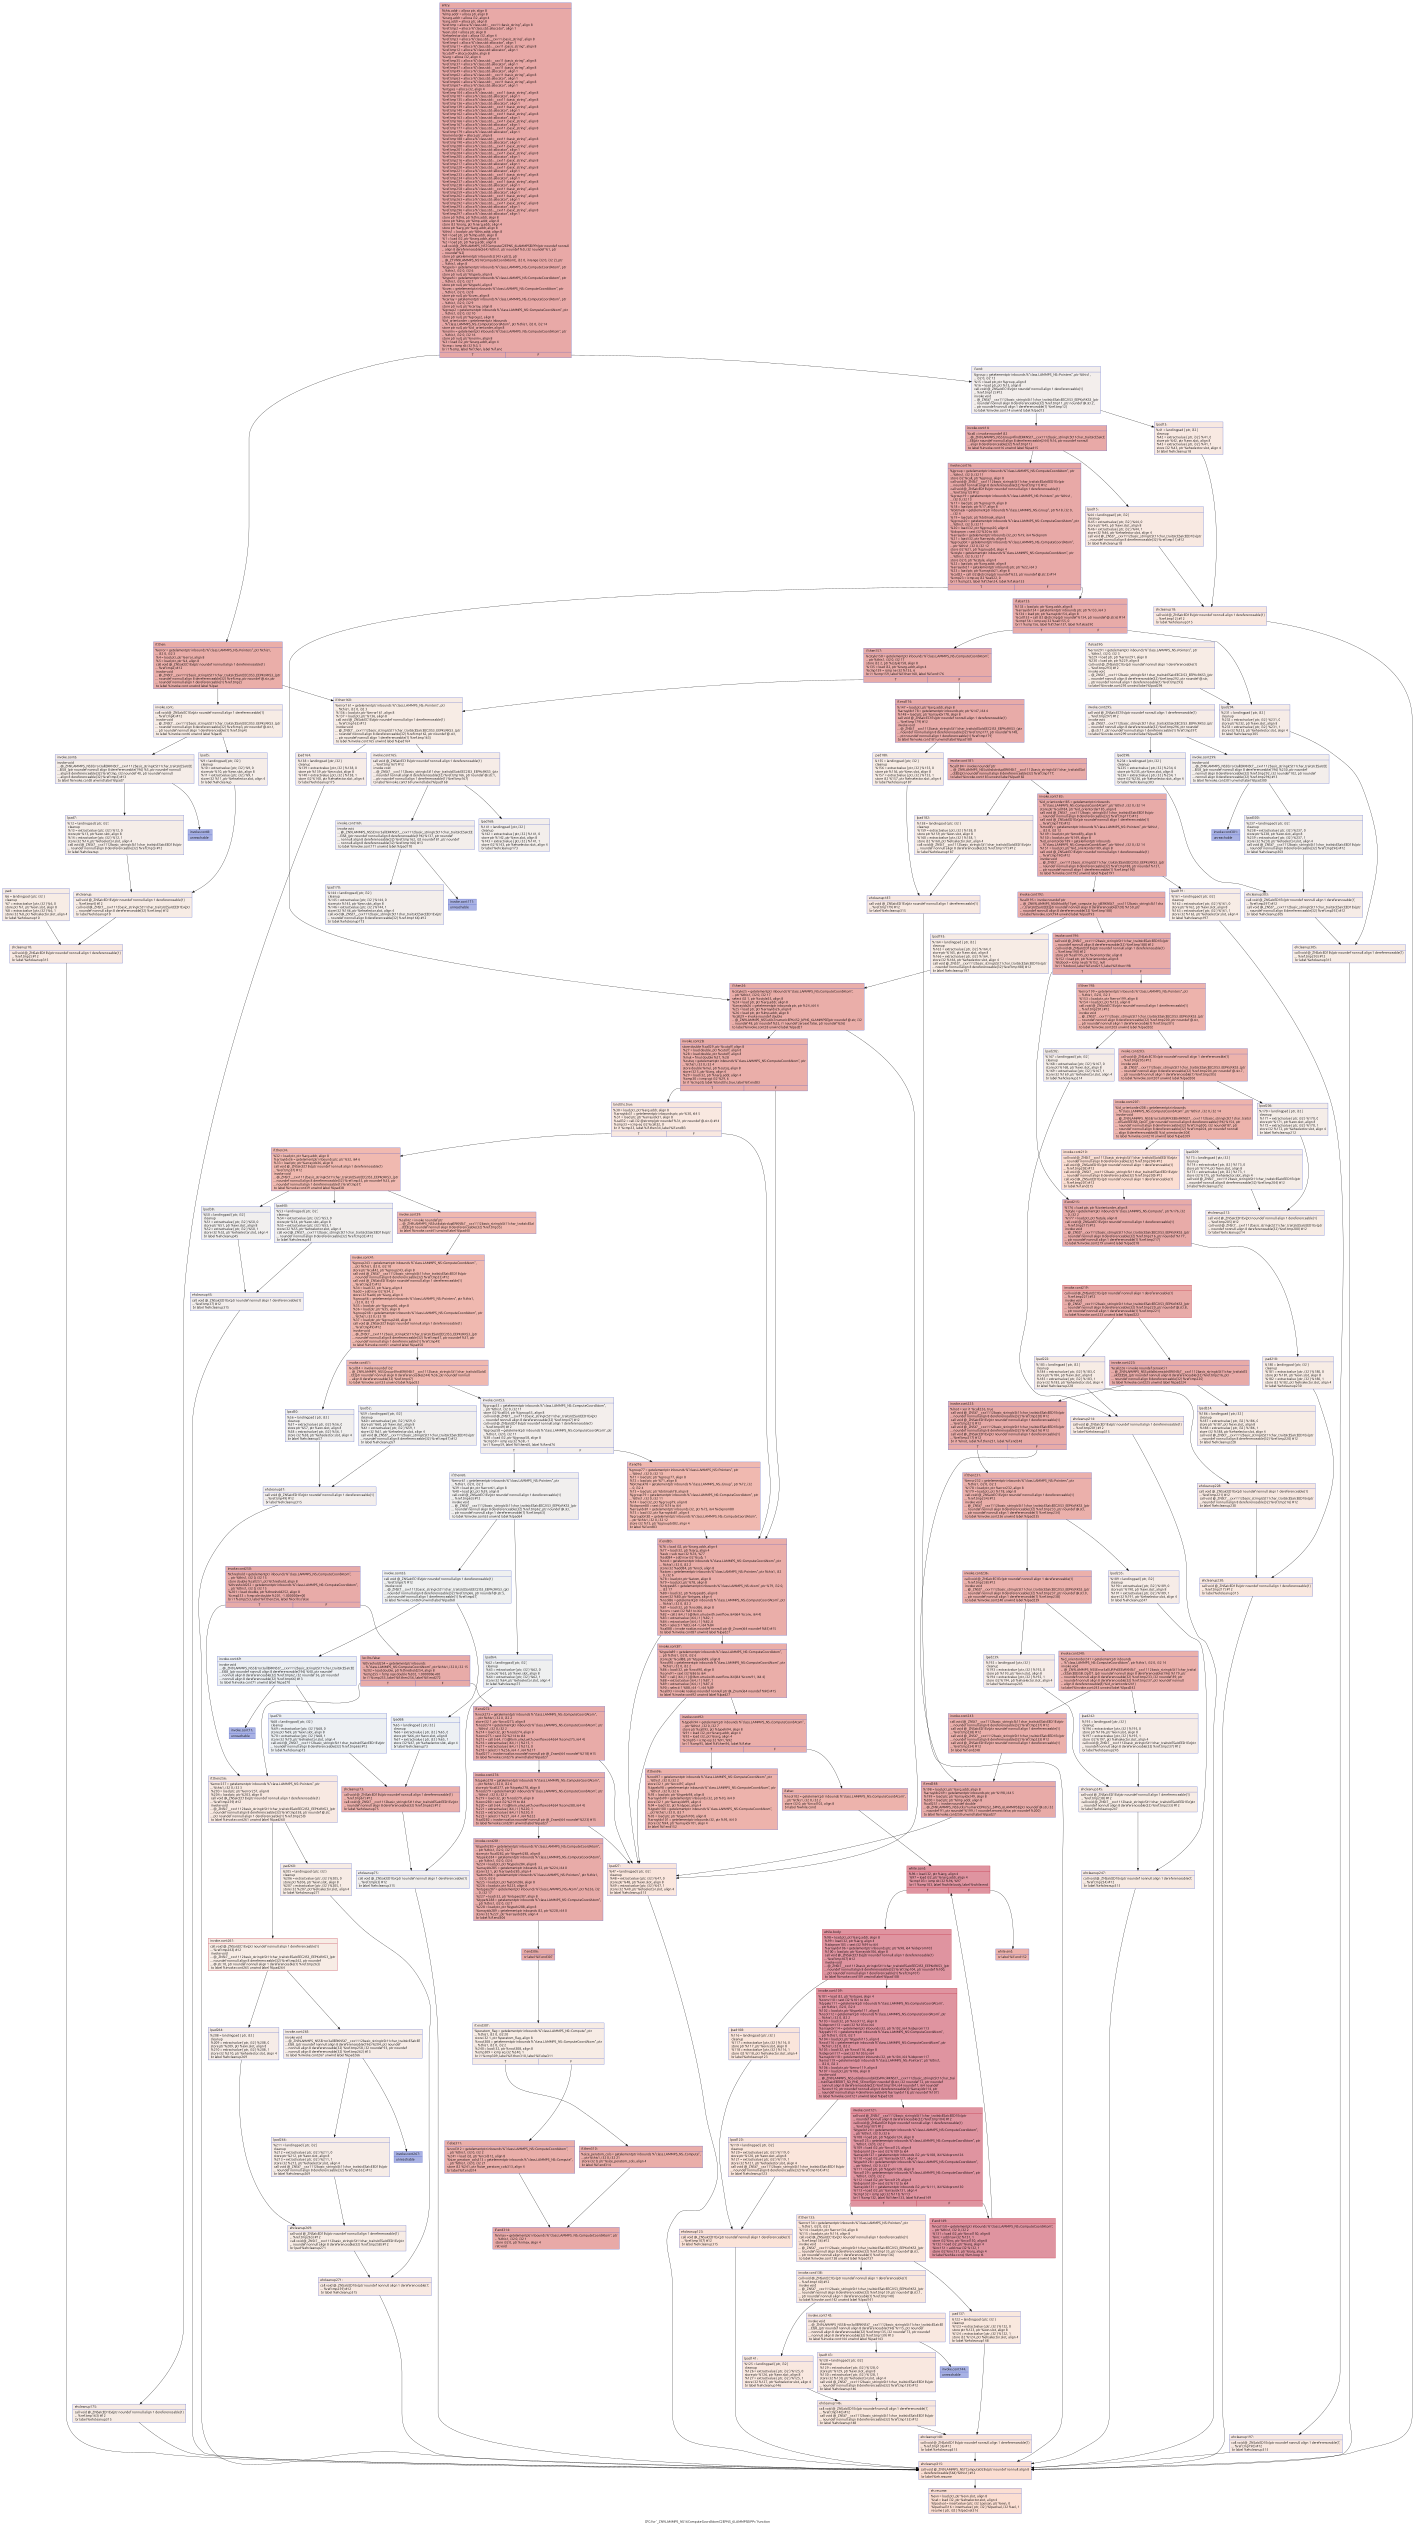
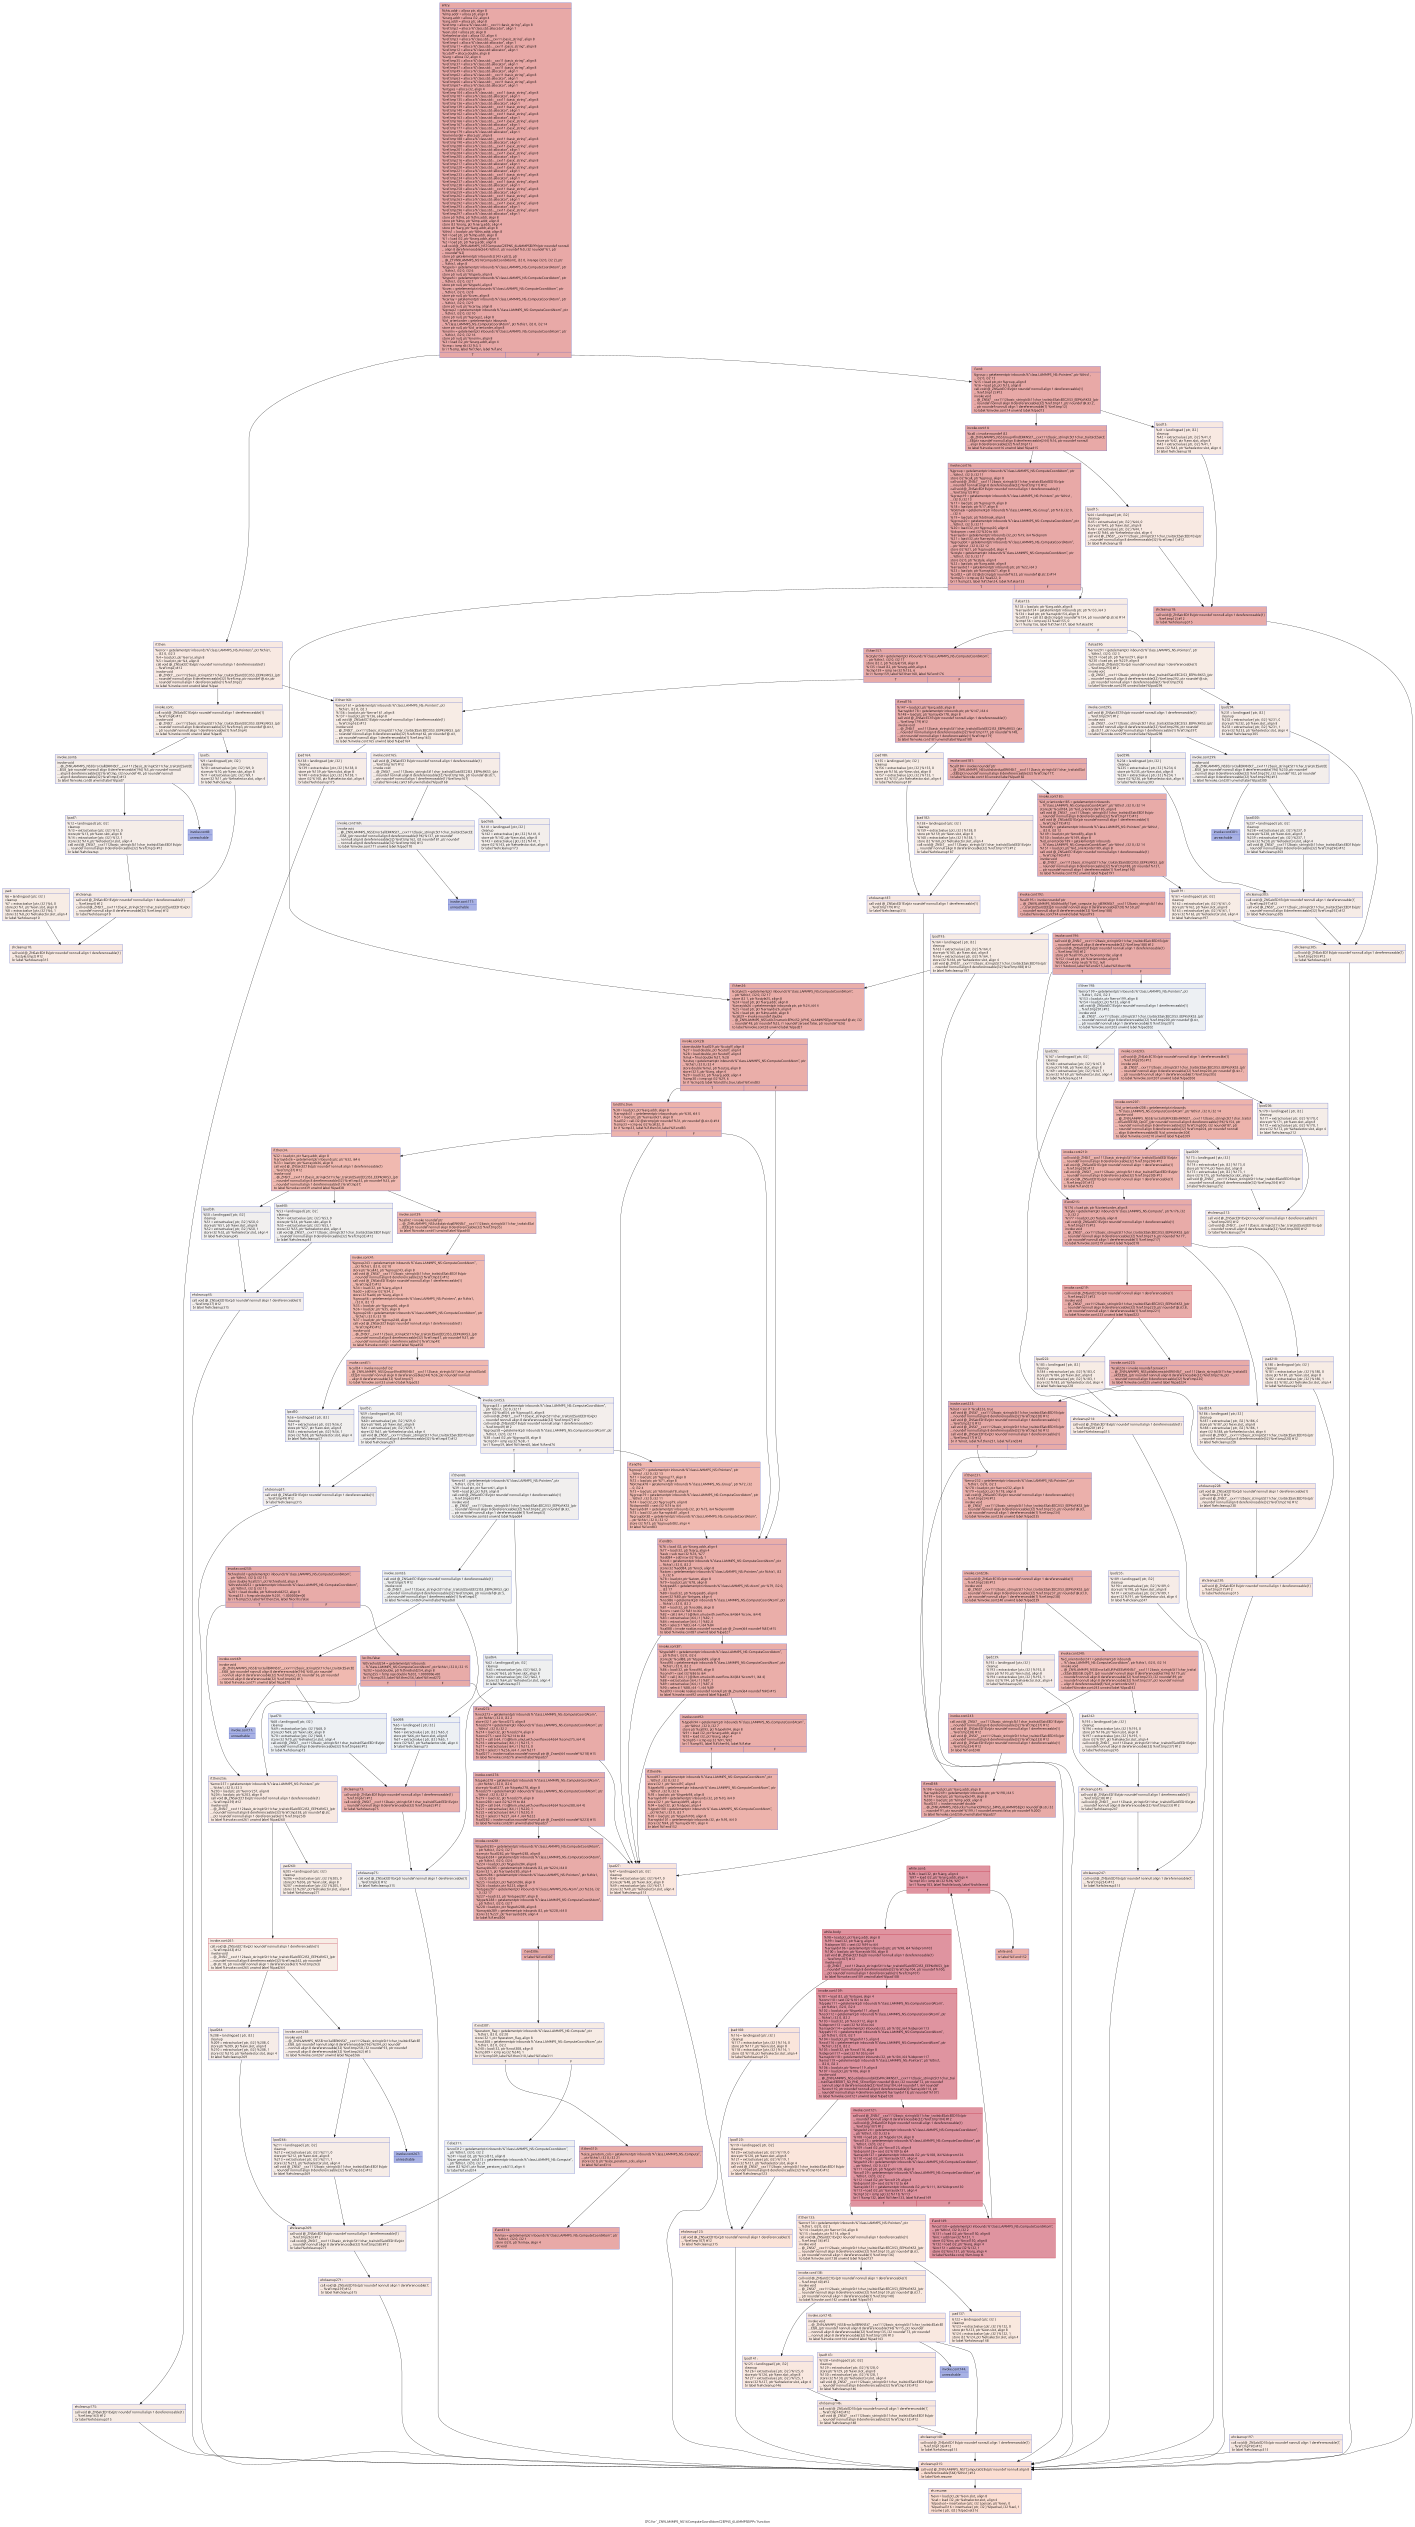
node "if.end:": fillcolor #e3d9d370 -> #ca3b3770
node "if.else153:": fillcolor #cc403a70 -> #ecd3c570
node "ehcleanup18:": fillcolor #f1ccb870 -> #cc403a70
edge "if.else153:" -> "lpad294:": now "if.else153:" -> "if.else290:"
node "if.then:": fillcolor #d0473d70 -> #efcebd70
node "lpad170:": removed
node "ehcleanup10:": text "... %ref.tmp2) #12" -> "... %cstyle.tmp2) #12"
node "if.then24:": text "select i32 1, ptr %cstyle25, align 8" -> "store i32 1, ptr %cstyle25, align 8"
node "if.then198:": fillcolor #d6524470 -> #d6dce470
node "land.lhs.true:": fillcolor #f1ccb870 -> #d6524470
node "invoke.cont210:": fillcolor #f7b59970 -> #d6524470
edge "if.end215:" -> "invoke.cont219:": added
edge "invoke.cont51:" -> "lpad52:": now "invoke.cont51:" -> "lpad50:"
edge "invoke.cont223:" -> "lpad224:": now "if.end215:" -> "lpad224:"
edge "if.then24:" -> "lpad27:": now "land.lhs.true:" -> "lpad27:"
edge "if.then231:" -> "lpad235:": removed
edge "lpad191:" -> "ehcleanup197:": now "lpad191:" -> "ehcleanup305:"
node "invoke.cont69:": fillcolor #d6dce470 -> #de614d70
node "if.else:": removed
edge "lpad260:" -> "ehcleanup271:": removed
edge "ehcleanup10:" -> "ehcleanup315:": now "lpad193:" -> "ehcleanup315:"
node "if.else311:": fillcolor #d0473d70 -> #dbdcde70
edge "if.else311:" -> "if.end314:": now "if.else311:" -> "ehcleanup269:"
node "ehcleanup269:": text "br lpad %ehcleanup271" -> "br label %ehcleanup271"
edge "lpad137:" -> "ehcleanup148:": now "invoke.cont142:" -> "ehcleanup148:"
